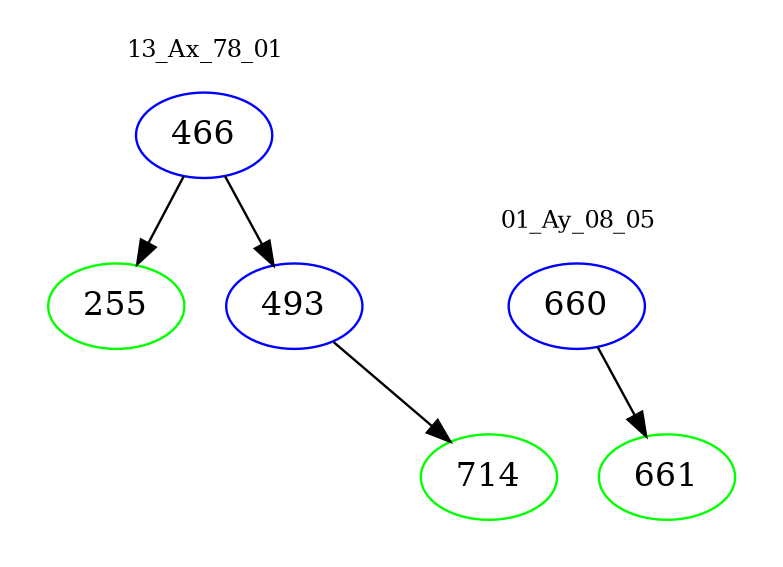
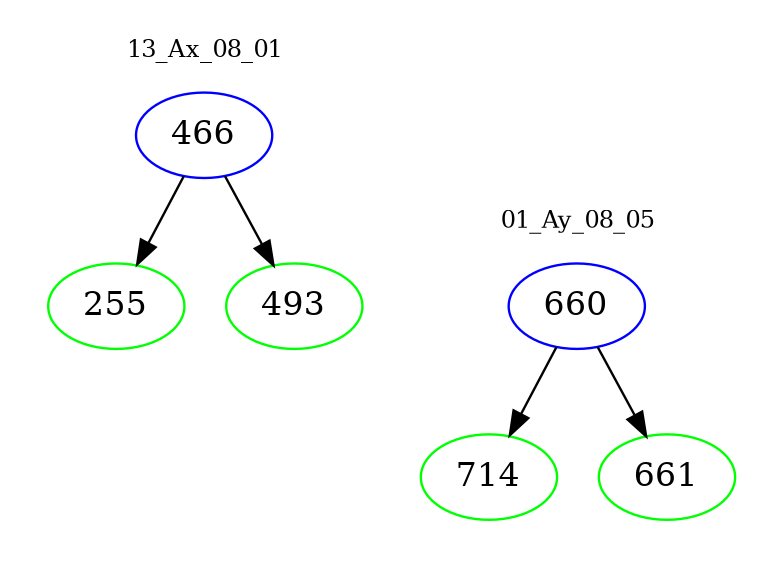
cluster "13_Ax_78_01": label "13_Ax_78_01" -> "13_Ax_08_01"
node "493": color blue -> green
edge "493" -> "714": now "660" -> "714"
